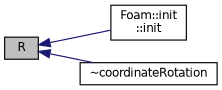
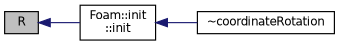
edge "~coordinateRotation" -> "R": now "~coordinateRotation" -> "Foam::init ::init"
